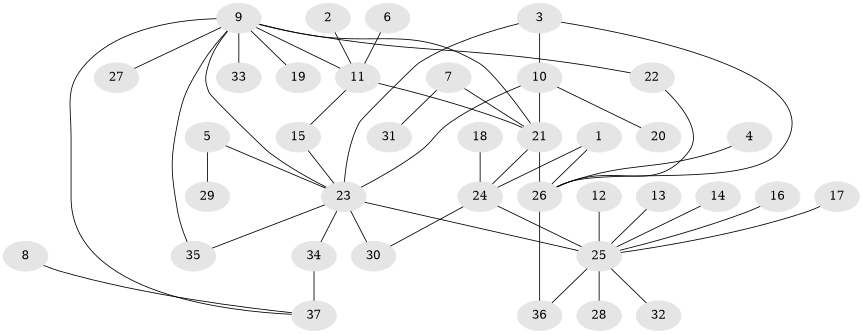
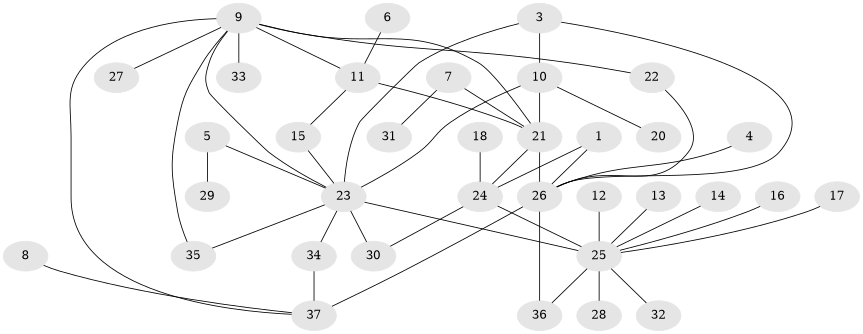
node "2": removed
node "19": removed
edge "26" -- "37": added
